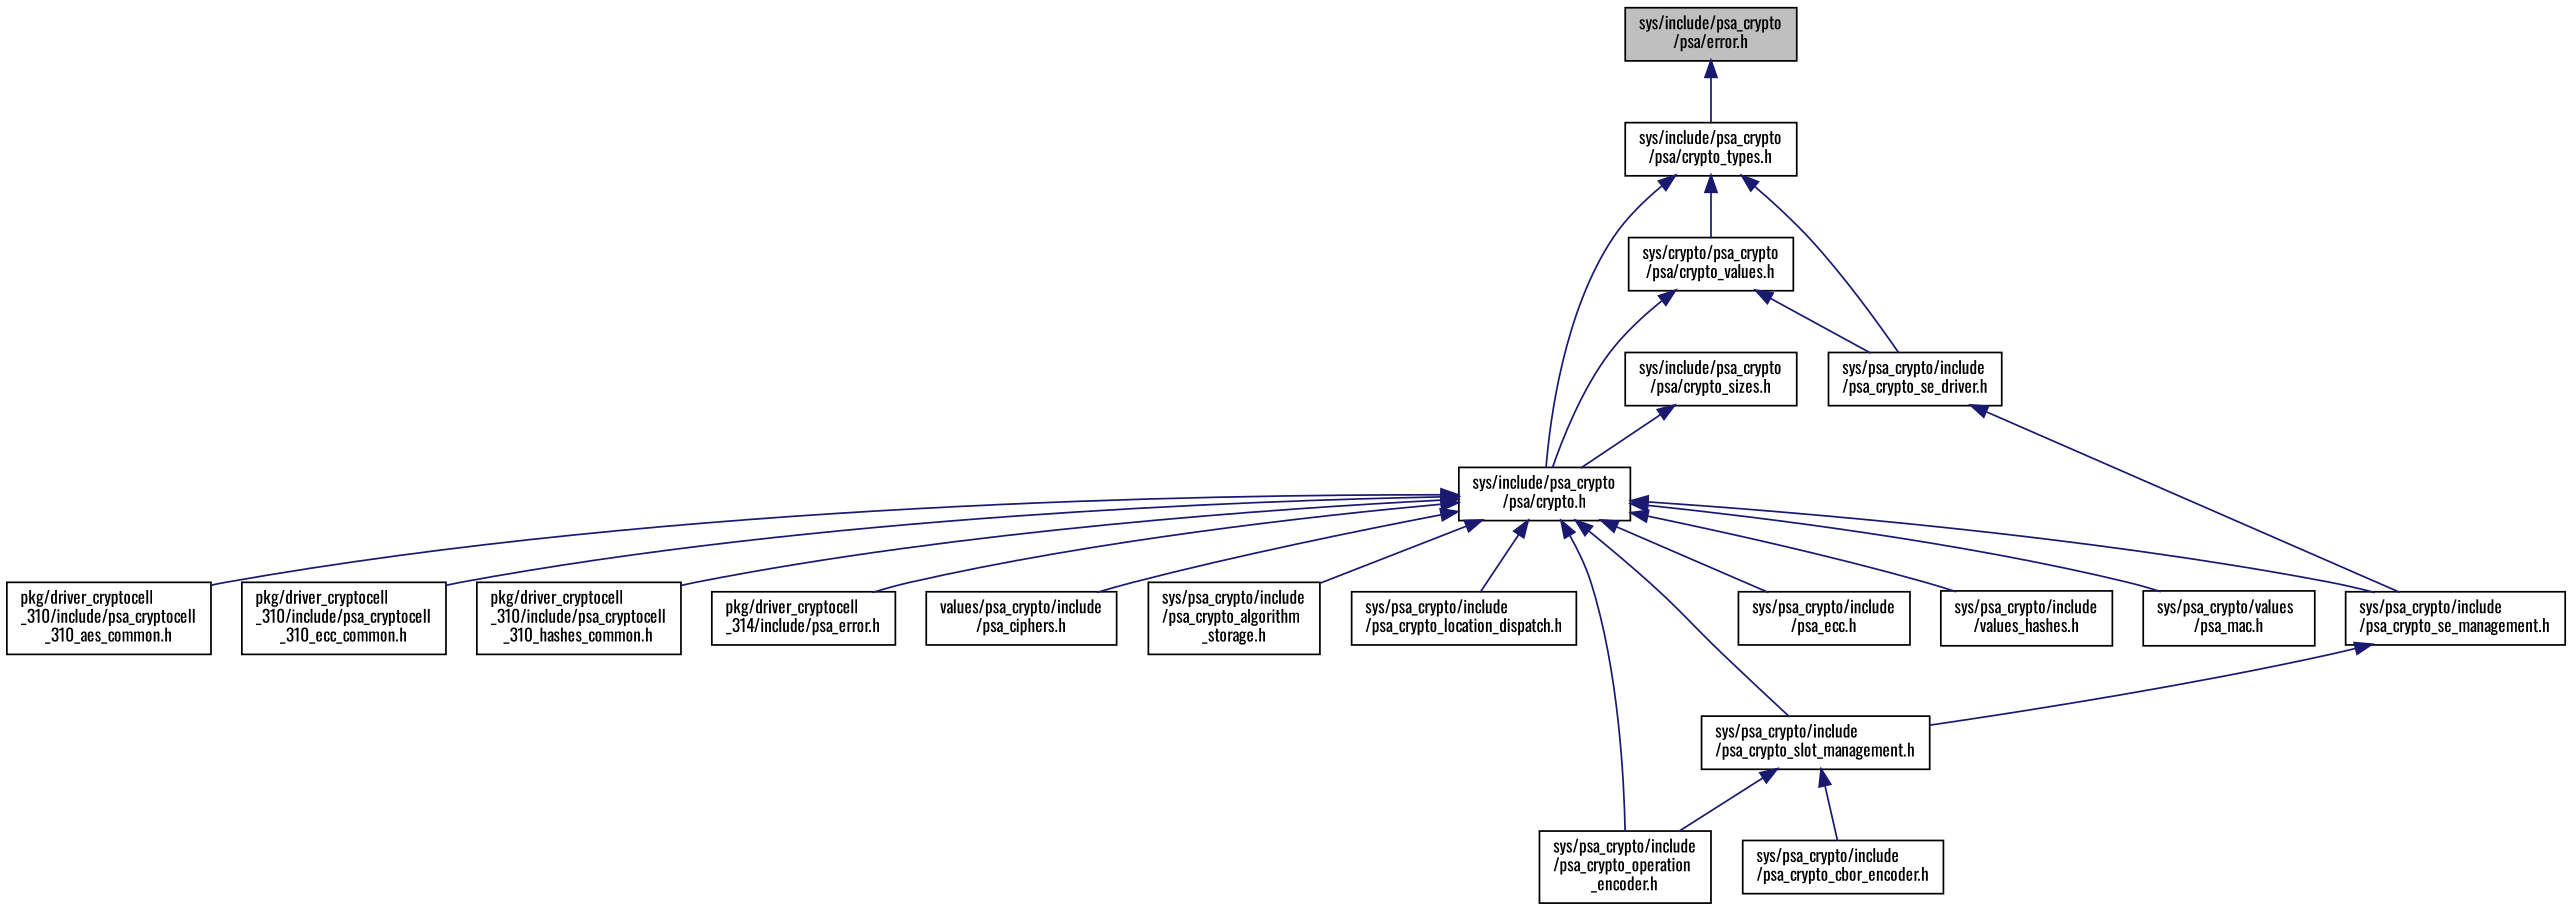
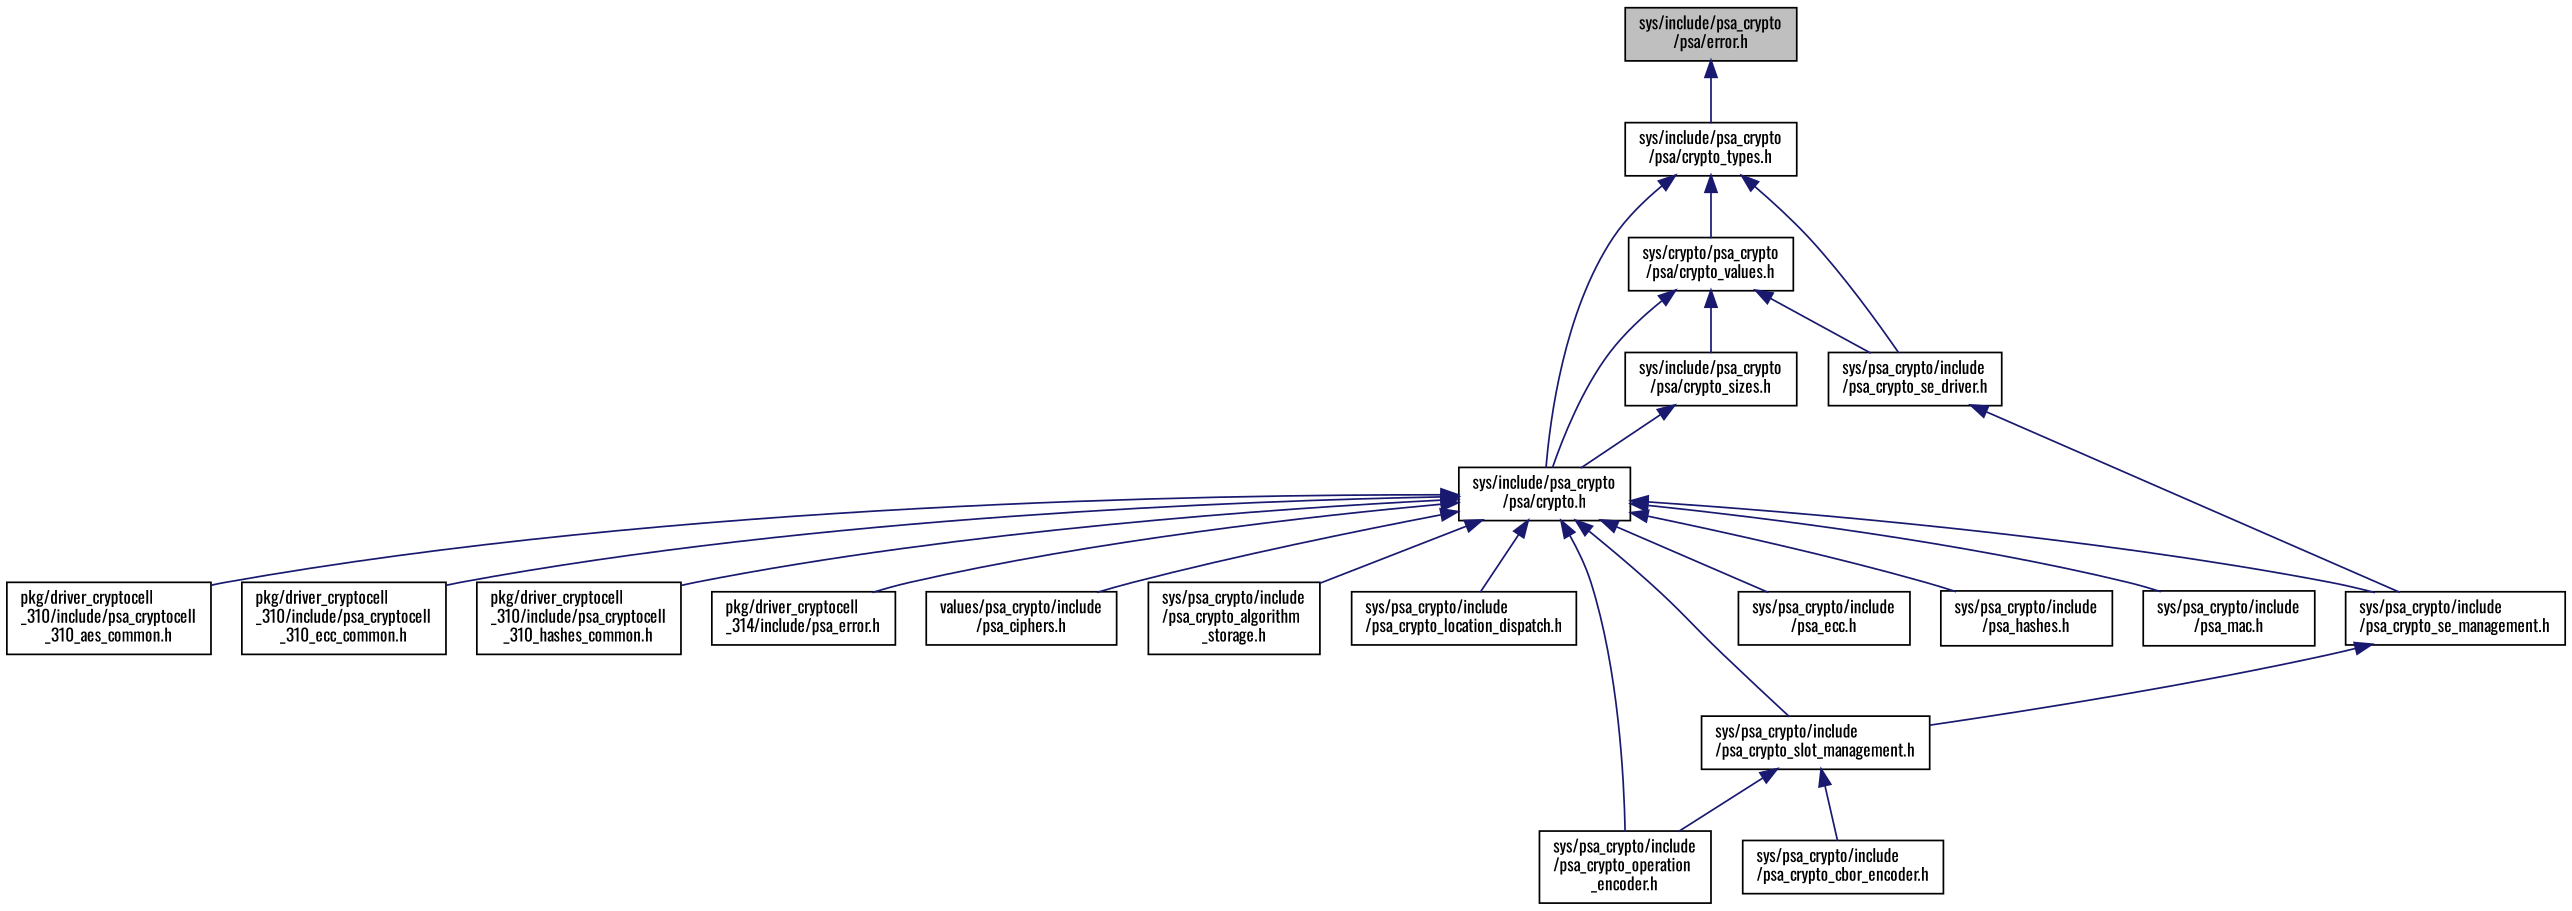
edge "sys/include/psa_crypto /psa/crypto_sizes.h" -> "sys/crypto/psa_crypto /psa/crypto_values.h": added
node "sys/psa_crypto/include /values_hashes.h": label "sys/psa_crypto/include /values_hashes.h" -> "sys/psa_crypto/include /psa_hashes.h"
node "sys/psa_crypto/values /psa_mac.h": label "sys/psa_crypto/values /psa_mac.h" -> "sys/psa_crypto/include /psa_mac.h"
